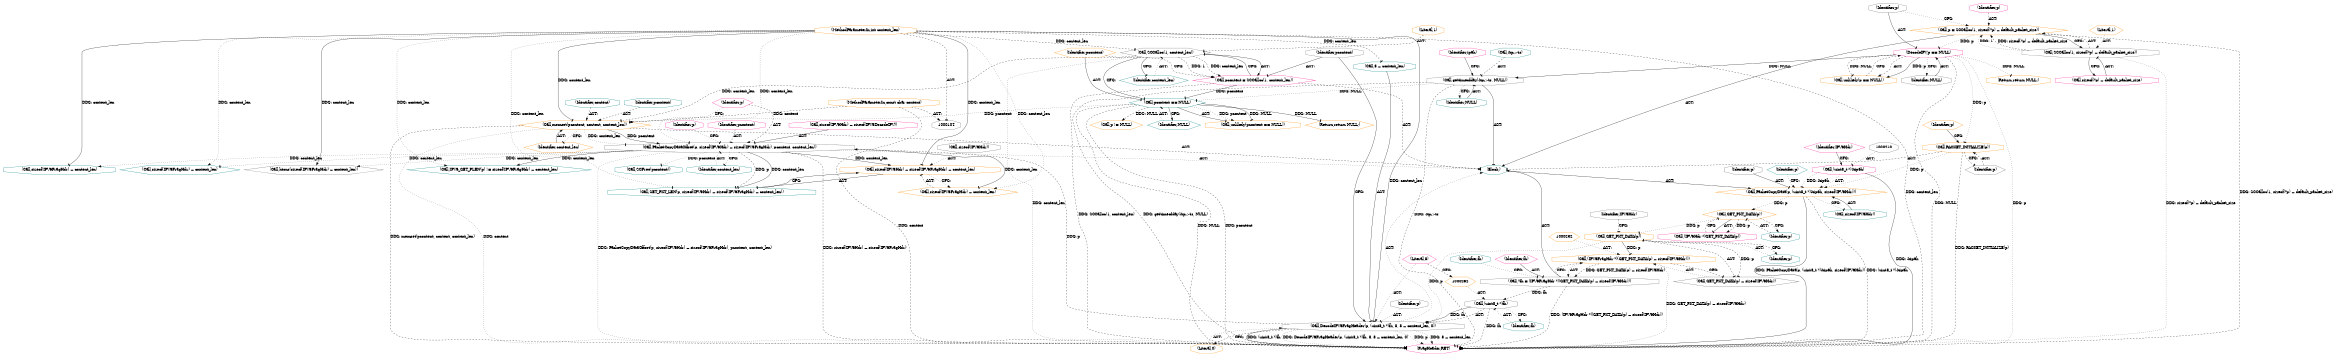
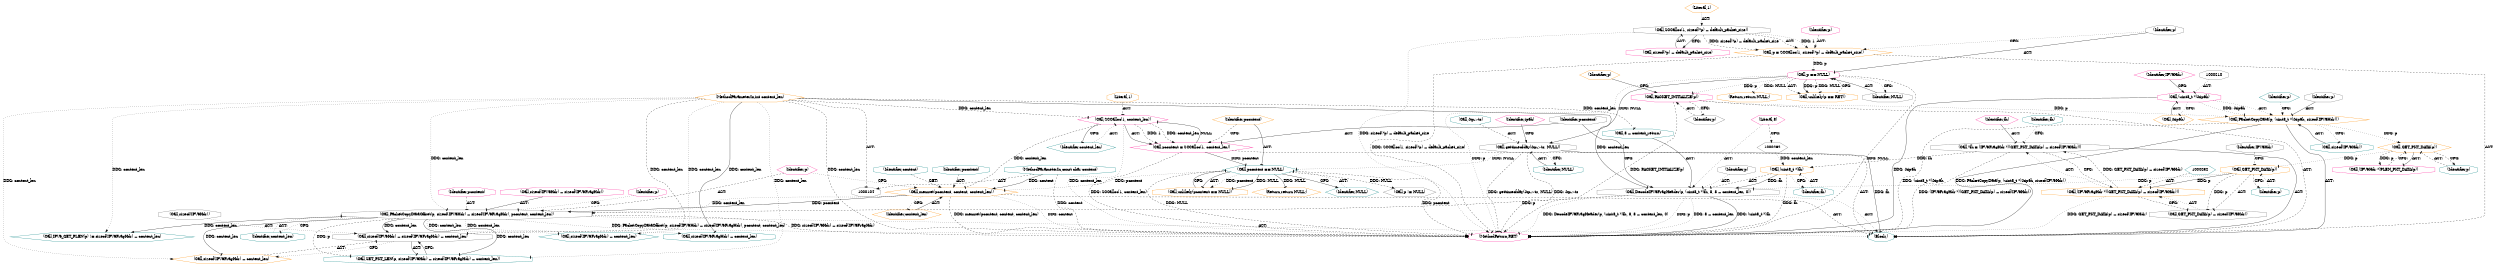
node "(MethodParameterIn,int content_len)": shape octagon -> hexagon
edge "(Call,p = SCCalloc(1, sizeof(*p) + default_packet_size))" -> "(Call,SCCalloc(1, sizeof(*p) + default_packet_size))": removed, label "CFG:"
edge "(MethodParameterIn,int content_len)" -> "(Call,memset(pcontent, content, content_len))": removed, label "DDG: content_len"
node "(Call,SCCalloc(1, content_len))": color gray40 -> deeppink
node "(Identifier,ip6h)": shape octagon -> hexagon
node "(DecodeIPV,p == NULL)": label "(DecodeIPV,p == NULL)" -> "(Call,p == NULL)"
edge "(Call,pcontent = SCCalloc(1, content_len))" -> "(Call,SCCalloc(1, content_len))": label "CFG: " -> "NULL: "
node "(Call,8 + content_len)": label "(Call,8 + content_len)" -> "(Call,8 + content_return)"
edge "(Call,SCCalloc(1, content_len))" -> "(Call,pcontent == NULL)": now "(Call,unlikely(pcontent == NULL))" -> "(Call,pcontent == NULL)"
node "(Call,unlikely(p == NULL))": label "(Call,unlikely(p == NULL))" -> "(Call,unlikely(p == RET))"
edge "(Call,p = SCCalloc(1, sizeof(*p) + default_packet_size))" -> "(Block,)": style solid -> dashed
edge "(MethodParameterIn,int content_len)" -> "(Call,sizeof(IPV6Hdr) + sizeof(IPV6FragHdr) + content_len)": style solid -> dashed
node "(MethodParameterIn,const char content)": color darkorange -> teal
edge "(Call,pcontent = SCCalloc(1, content_len))" -> "(Block,)": arrowhead normal -> tee
edge "(Identifier,content)" -> "(Call,memset(pcontent, content, content_len))": label "AST: " -> "GET: "
edge "(MethodParameterIn,const char content)" -> "(Call,memset(pcontent, content, content_len))": style dashed -> solid
node "(Call,&ip6h)": added
node "(Call,sizeof(IPV6Hdr) + sizeof(IPV6DecodeIPV))": label "(Call,sizeof(IPV6Hdr) + sizeof(IPV6DecodeIPV))" -> "(Call,sizeof(IPV6Hdr) + sizeof(IPV6FragHdr))"
node "(Call,p != NULL)": color darkorange -> gray40
edge "(Call,gettimeofday(&p->ts, NULL))" -> "(Block,)": label "AST: " -> "DDG: fh"
node "(Call,PACKET_INITIALIZE(p))": color darkorange -> deeppink
node "(Call,htons(sizeof(IPV6FragHdr) + content_len))": removed
node "(Call,SCFree(pcontent))": removed
node "(Call,sizeof(IPV6Hdr) + sizeof(IPV6FragHdr) + content_len)": color darkorange -> gray40
edge "(Block,)" -> "(Call,PacketCopyData(p, (uint8_t *)&ip6h, sizeof(IPV6Hdr)))": reversed
node "1000232": color darkorange -> teal
node "(Call,(IPV6Hdr *)GET_PKT_DATA(p))": label "(Call,(IPV6Hdr *)GET_PKT_DATA(p))" -> "(Call,(IPV6Hdr *)PLEN_PKT_DATA(p))"
edge "1000232" -> "(Call,(IPV6FragHdr *)(GET_PKT_DATA(p) + sizeof(IPV6Hdr)))": style dotted -> dashed
node "1000262": color darkorange -> gray40
node "(Call,GET_PKT_DATA(p) + sizeof(IPV6Hdr))": shape hexagon -> octagon
edge "1000262" -> "(Call,(uint8_t *)fh)": label "AST: " -> "DDG: content_len"
node "(Call,(uint8_t *)fh)": color gray40 -> darkorange
node "(Literal,0)": removed
node "(FragHeader,RET)": label "(FragHeader,RET)" -> "(MethodReturn,RET)"
